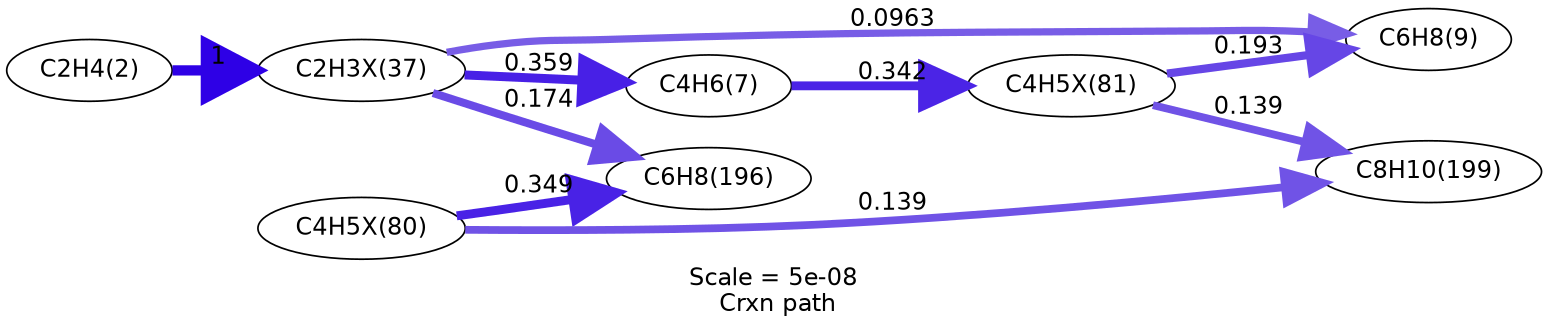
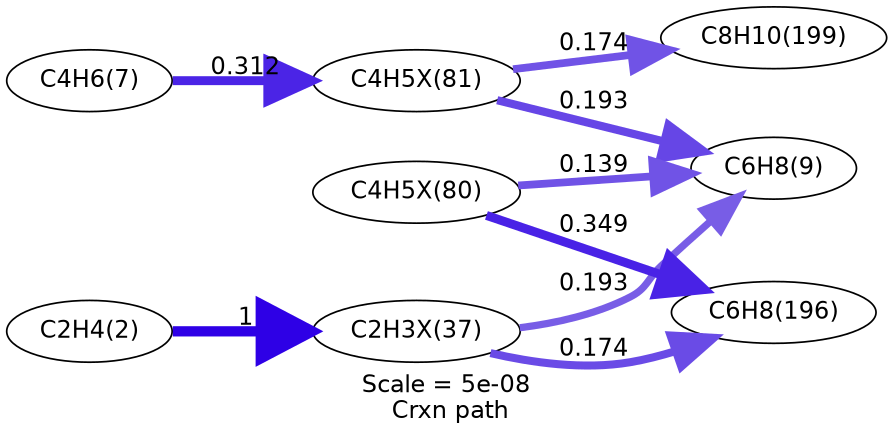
edge "C2H3X(37)" -> "C6H8(9)": label " 0.0963" -> " 0.193"
edge "C4H6(7)" -> "C4H5X(81)": label " 0.342" -> " 0.312"
edge "C2H3X(37)" -> "C4H6(7)": removed, label "0.359"
edge "C4H5X(81)" -> "C8H10(199)": label " 0.139" -> " 0.174"
edge "C4H5X(80)" -> "C8H10(199)": now "C4H5X(80)" -> "C6H8(9)"
